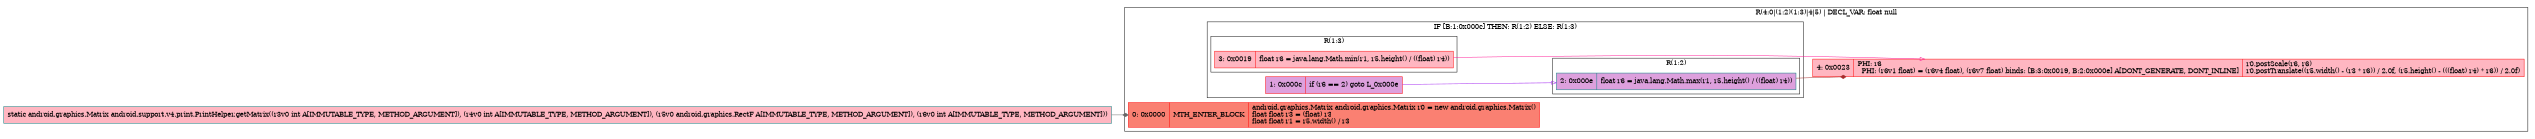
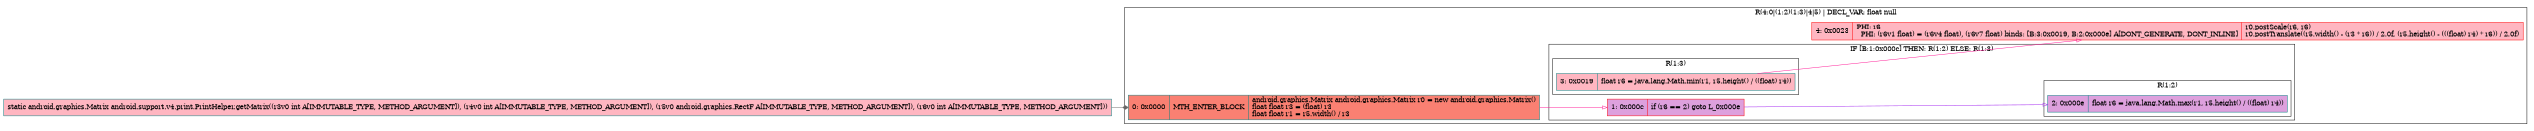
node "3: 0x0019": color red -> teal
edge "2: 0x000e" -> "4: 0x0023": removed
edge "0: 0x0000" -> "1: 0x000c": added
node "0: 0x0000": color red -> teal
